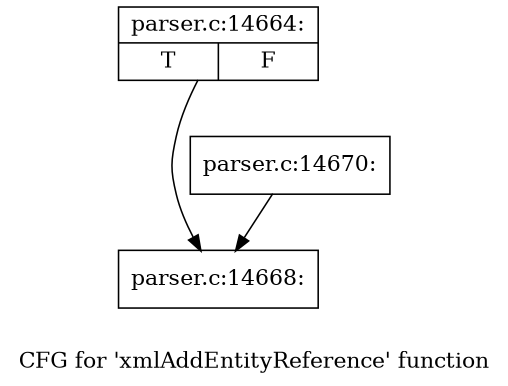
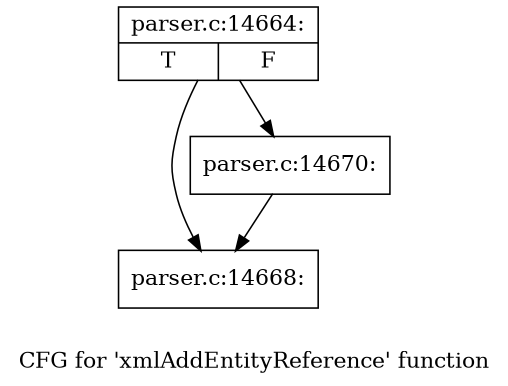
edge "parser.c:14664:" -> "parser.c:14670:": added
